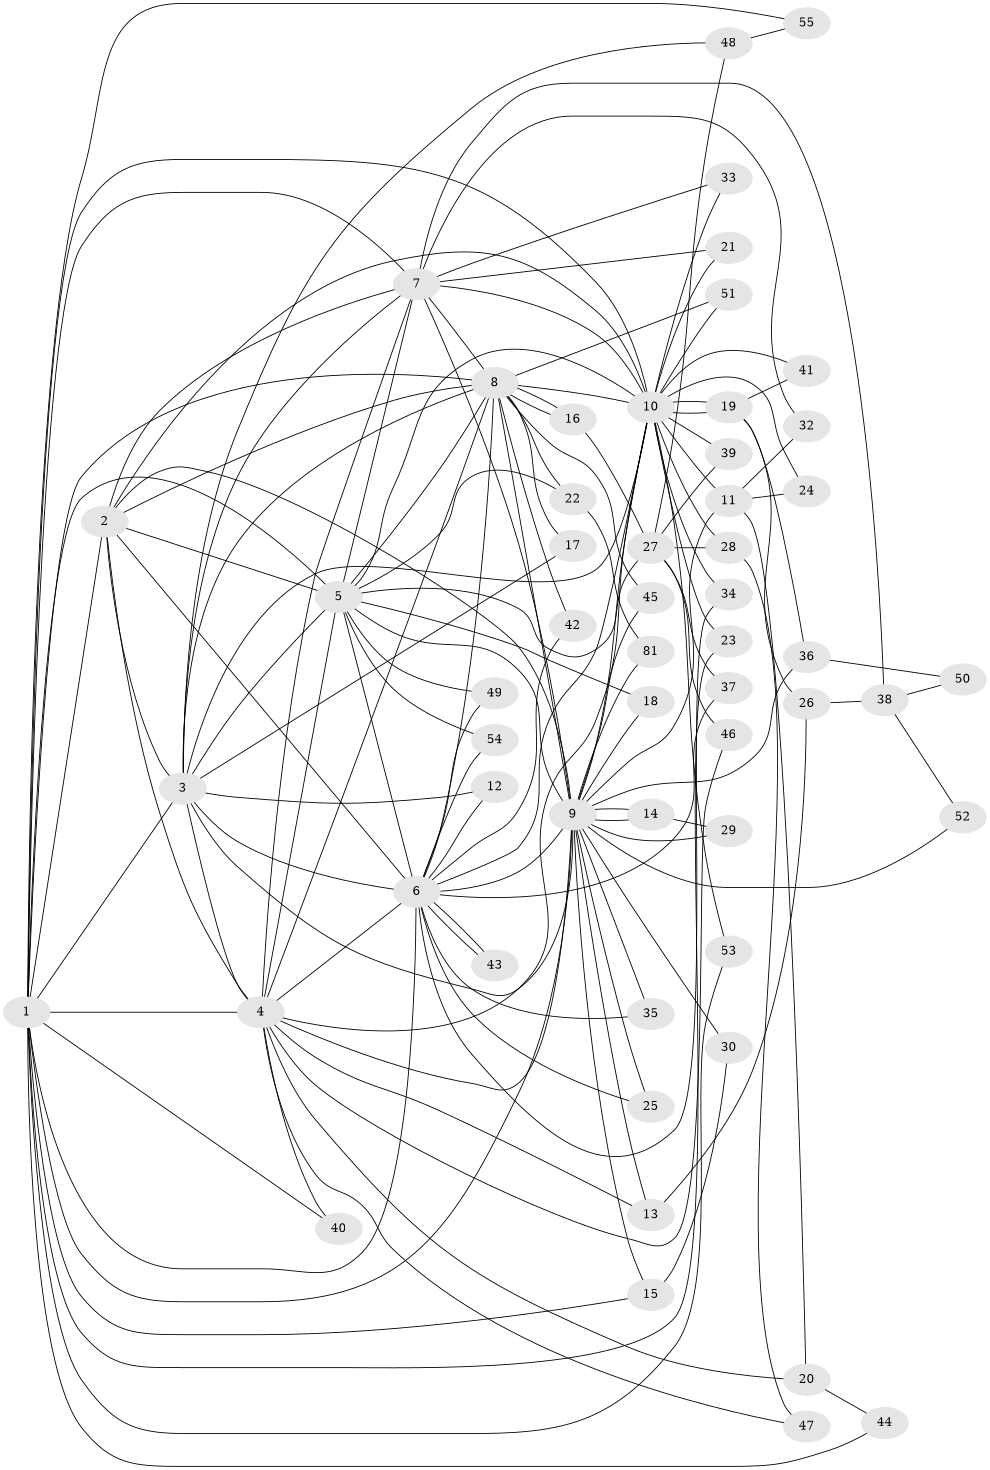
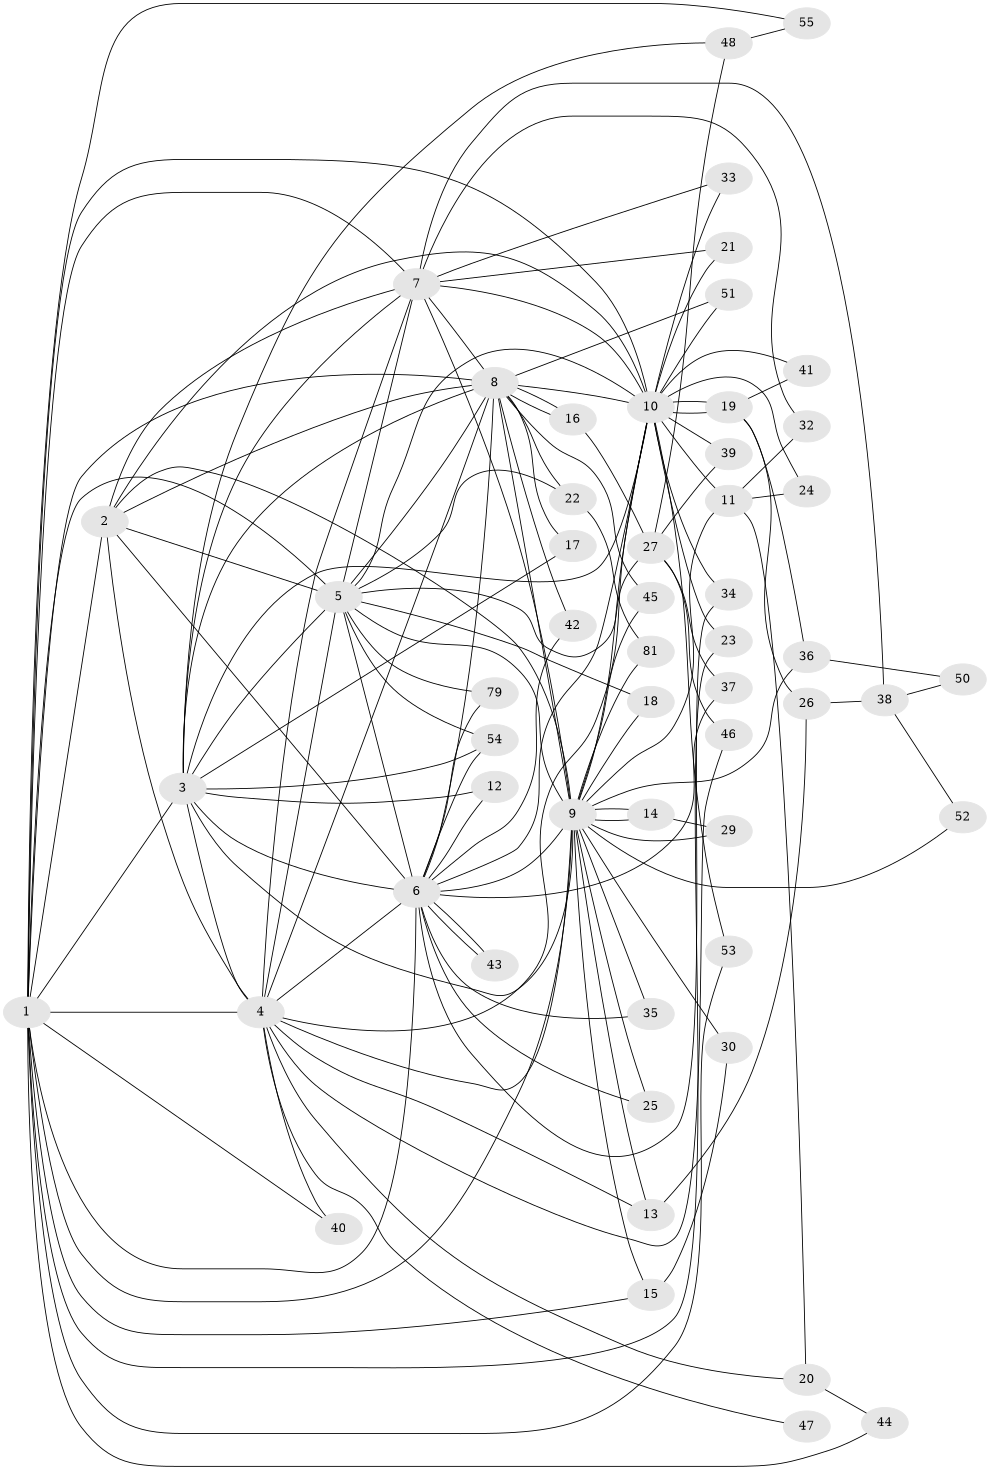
node "28": removed
node "49": label "49" -> "79"
edge "2" -- "3": now "54" -- "3"
